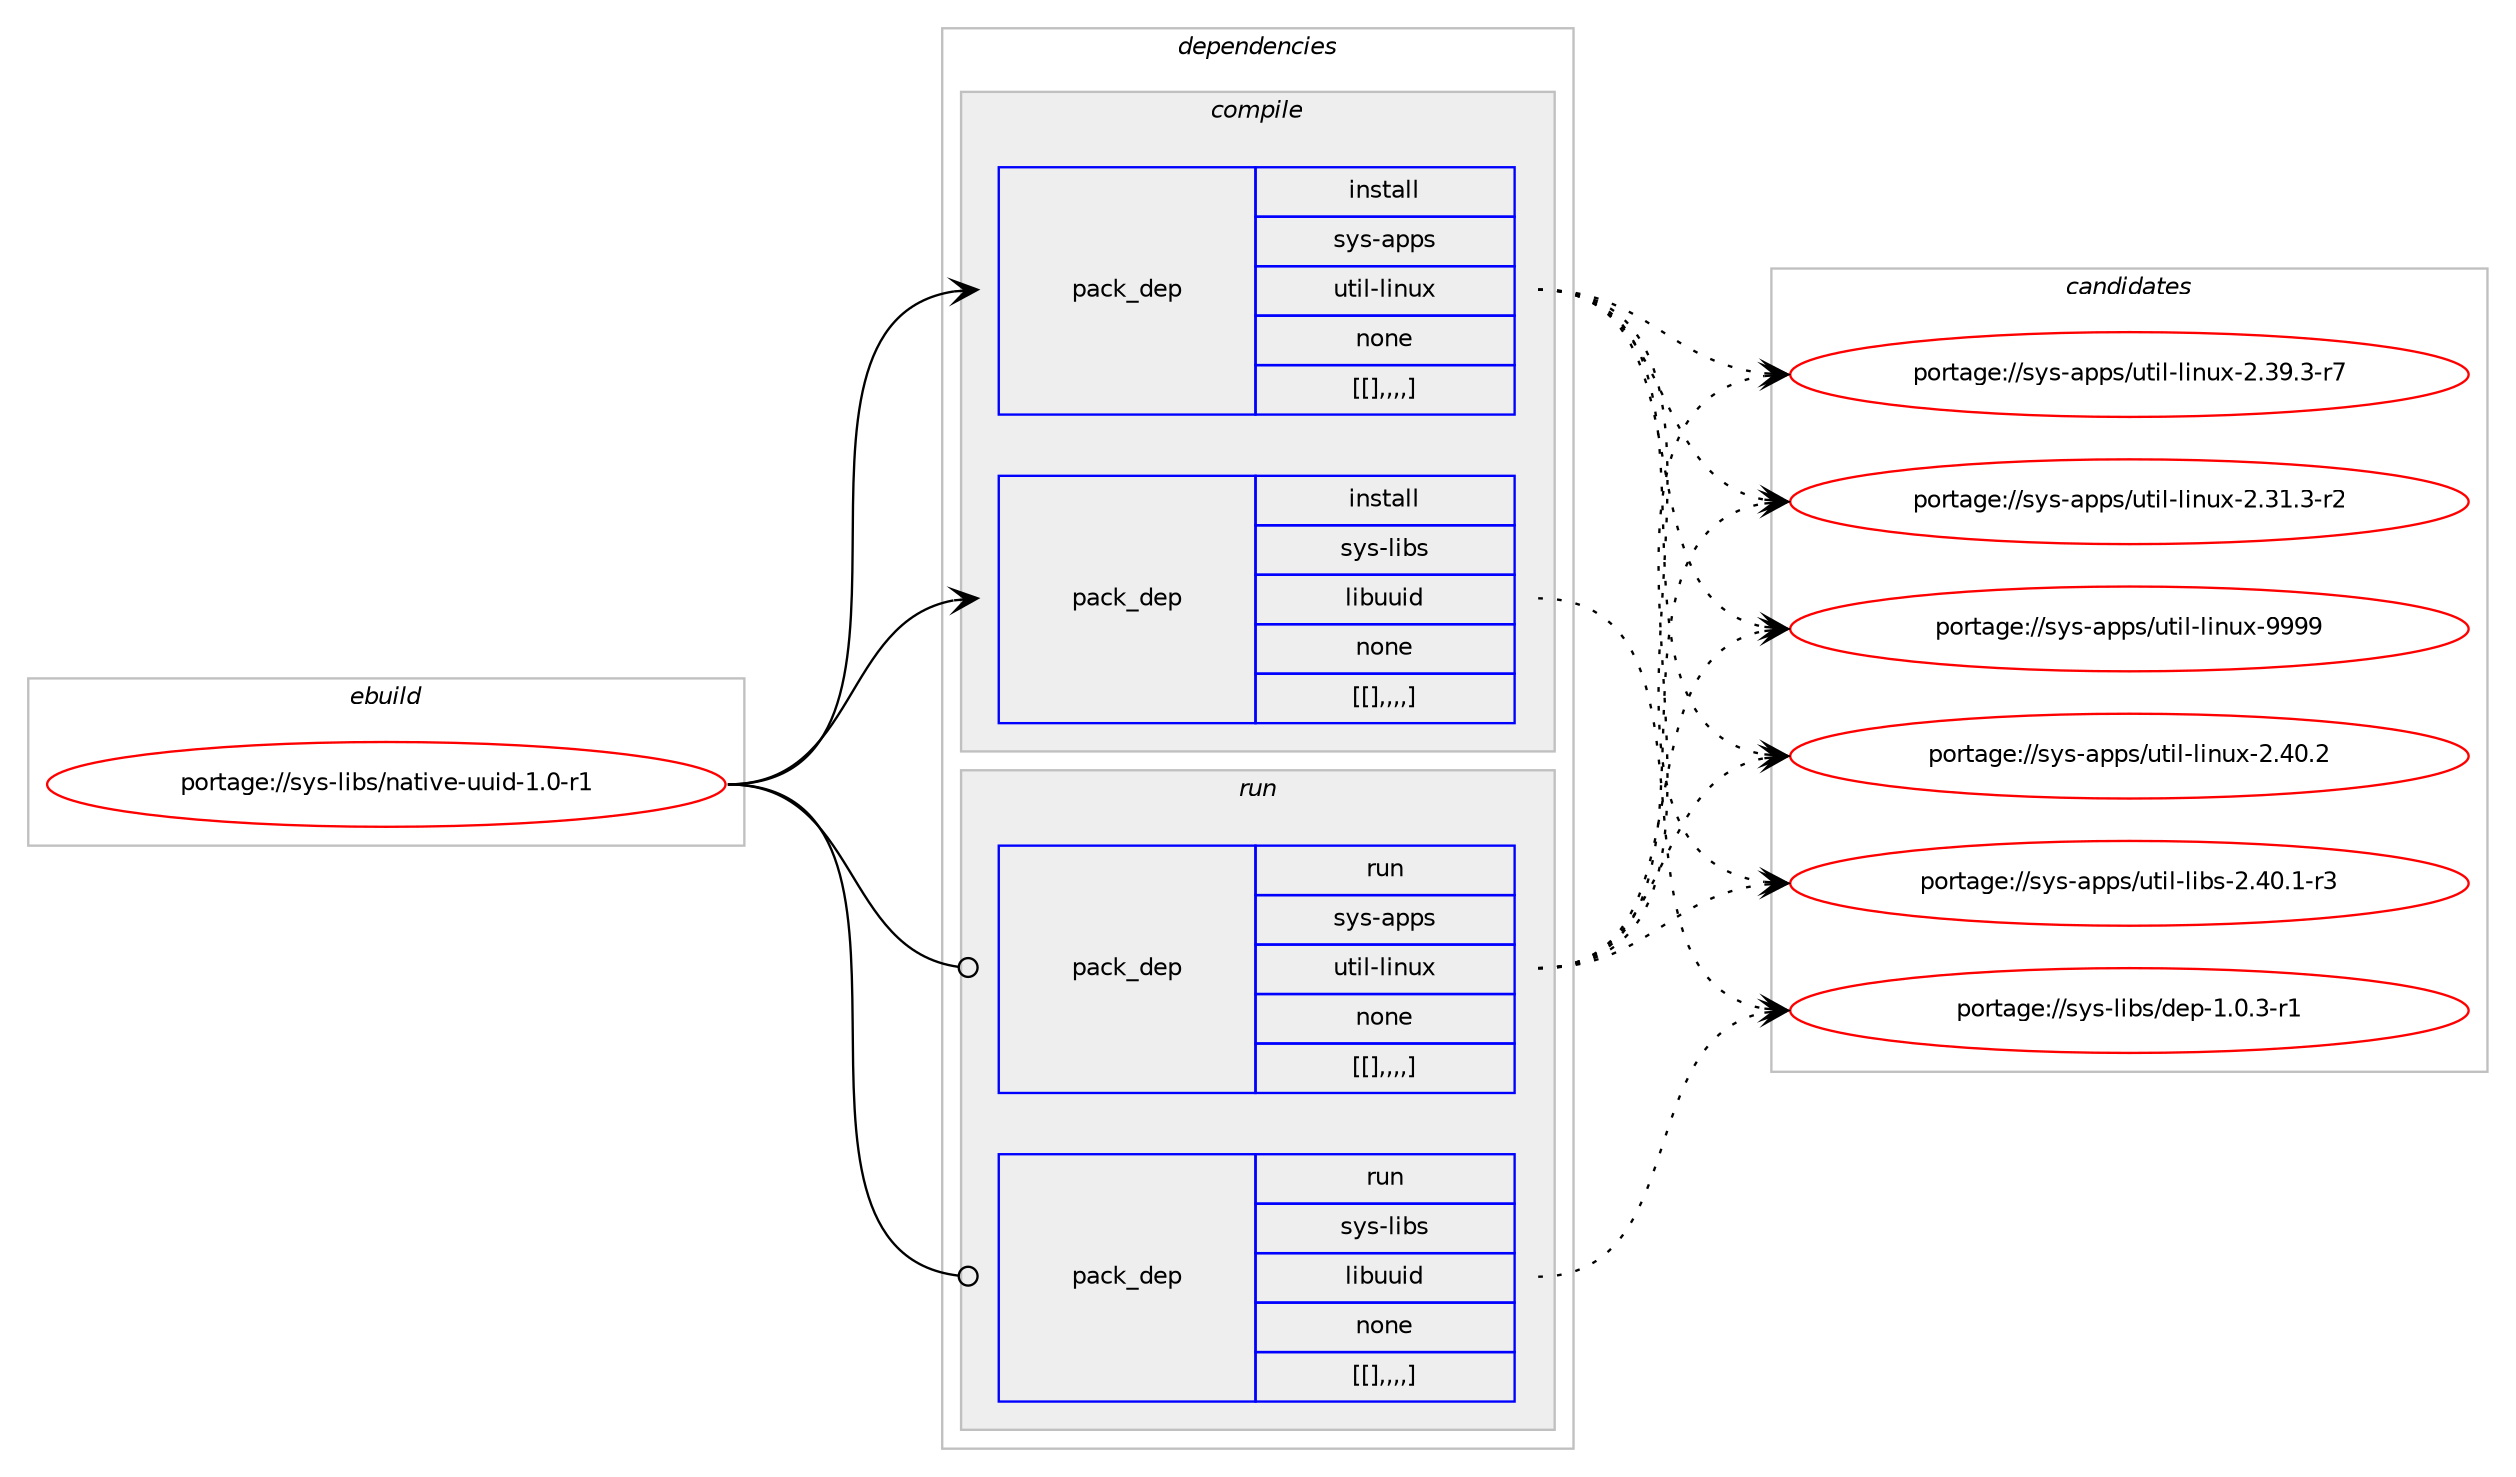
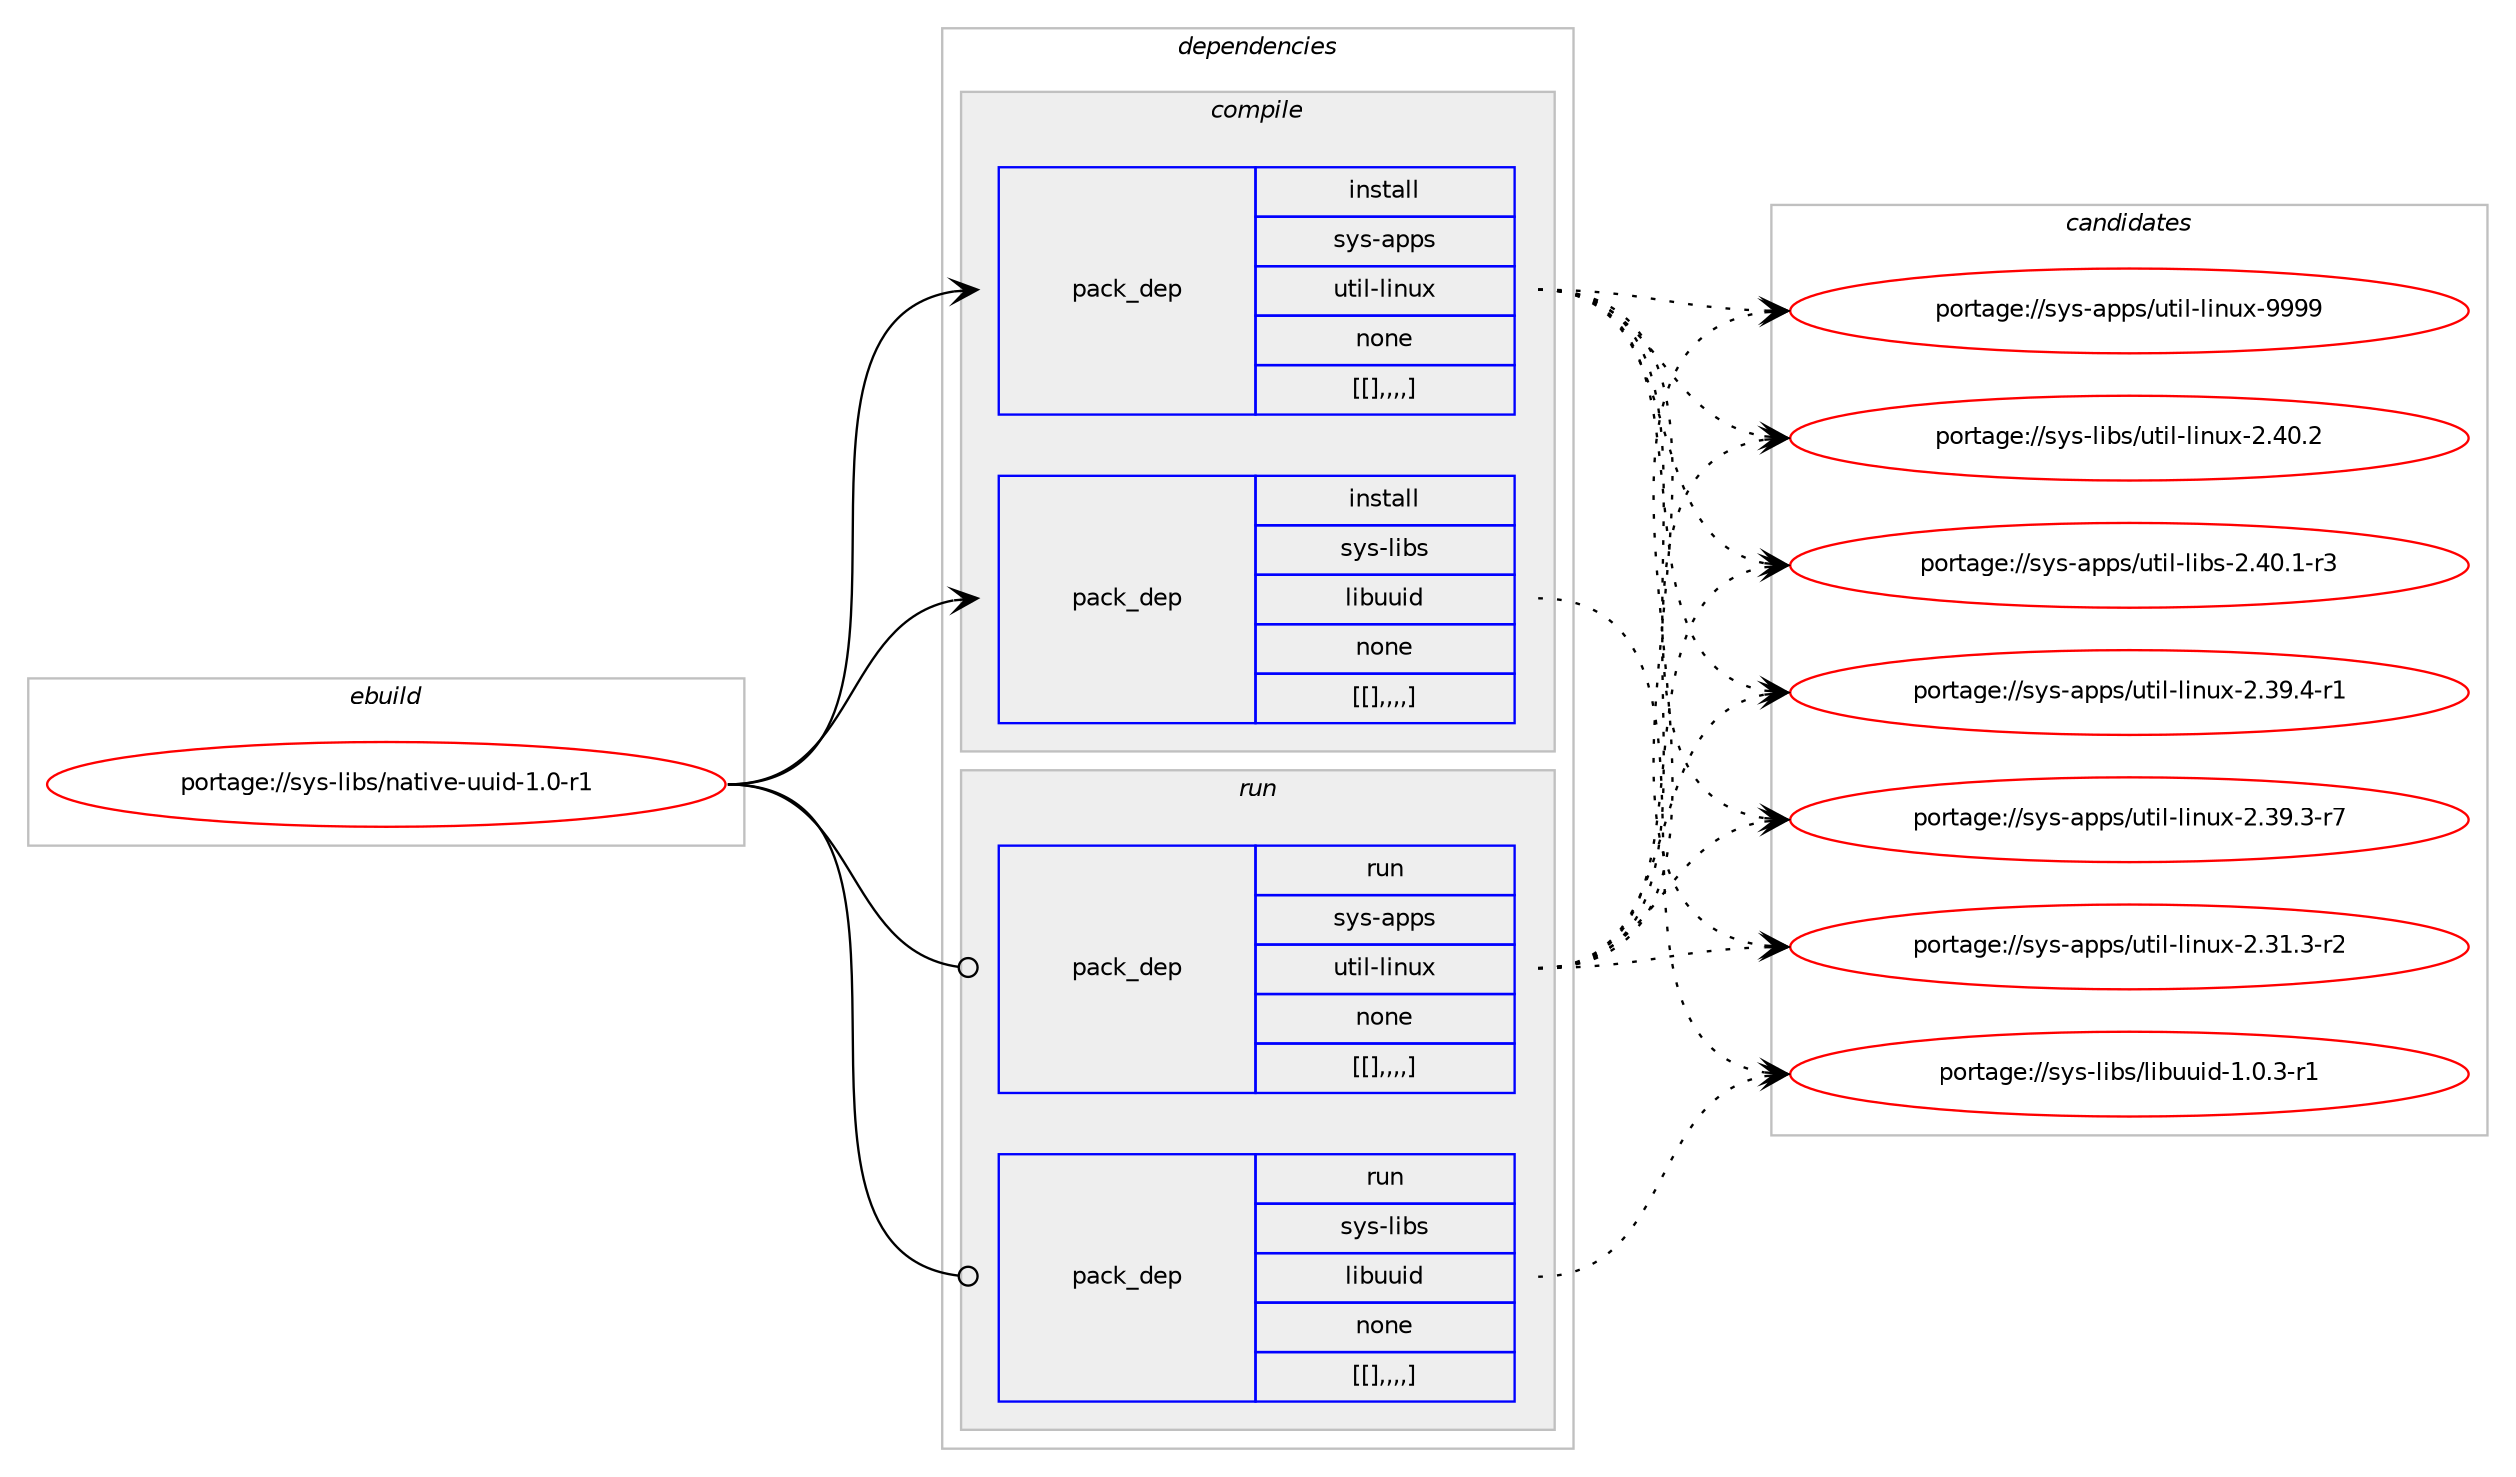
node "portage://sys-apps/util-linux-2.39.4-r1": added
node "portage://sys-apps/util-linux-2.40.2": label "portage://sys-apps/util-linux-2.40.2" -> "portage://sys-libs/util-linux-2.40.2"
node "portage://sys-libs/dep-1.0.3-r1": label "portage://sys-libs/dep-1.0.3-r1" -> "portage://sys-libs/libuuid-1.0.3-r1"
